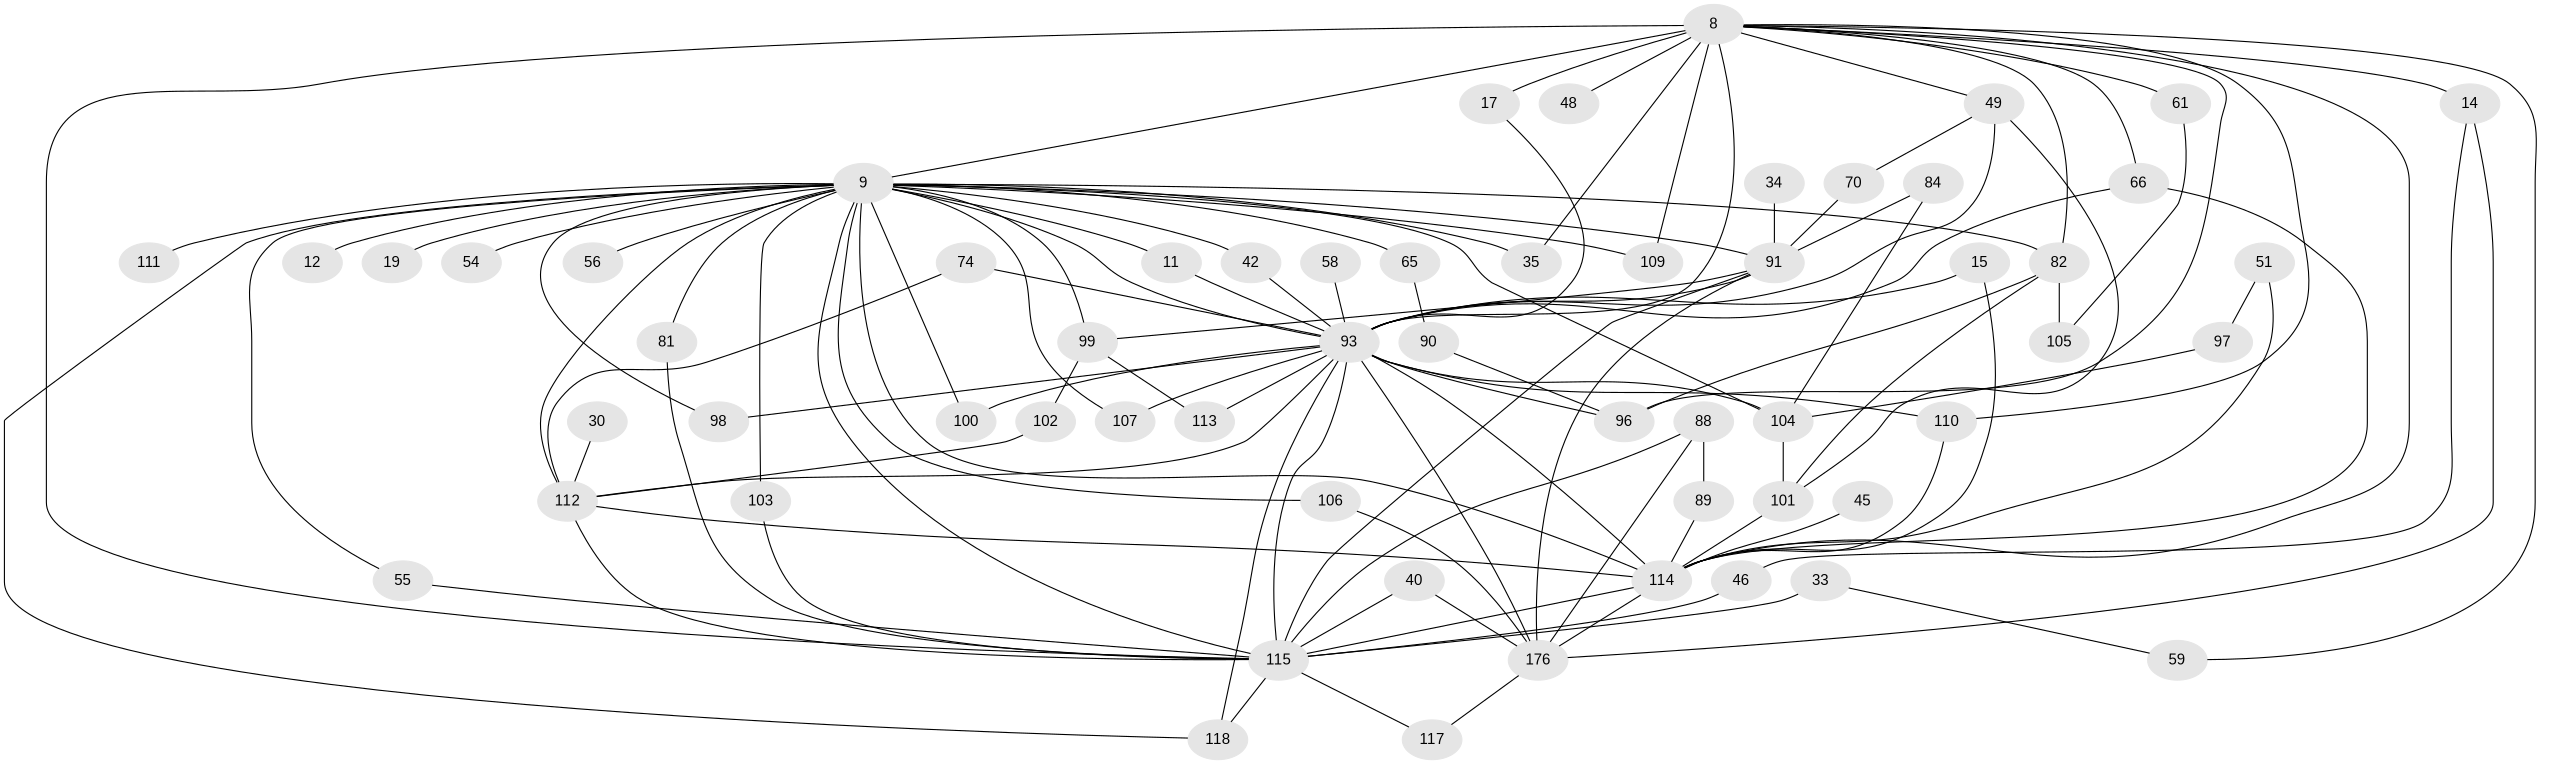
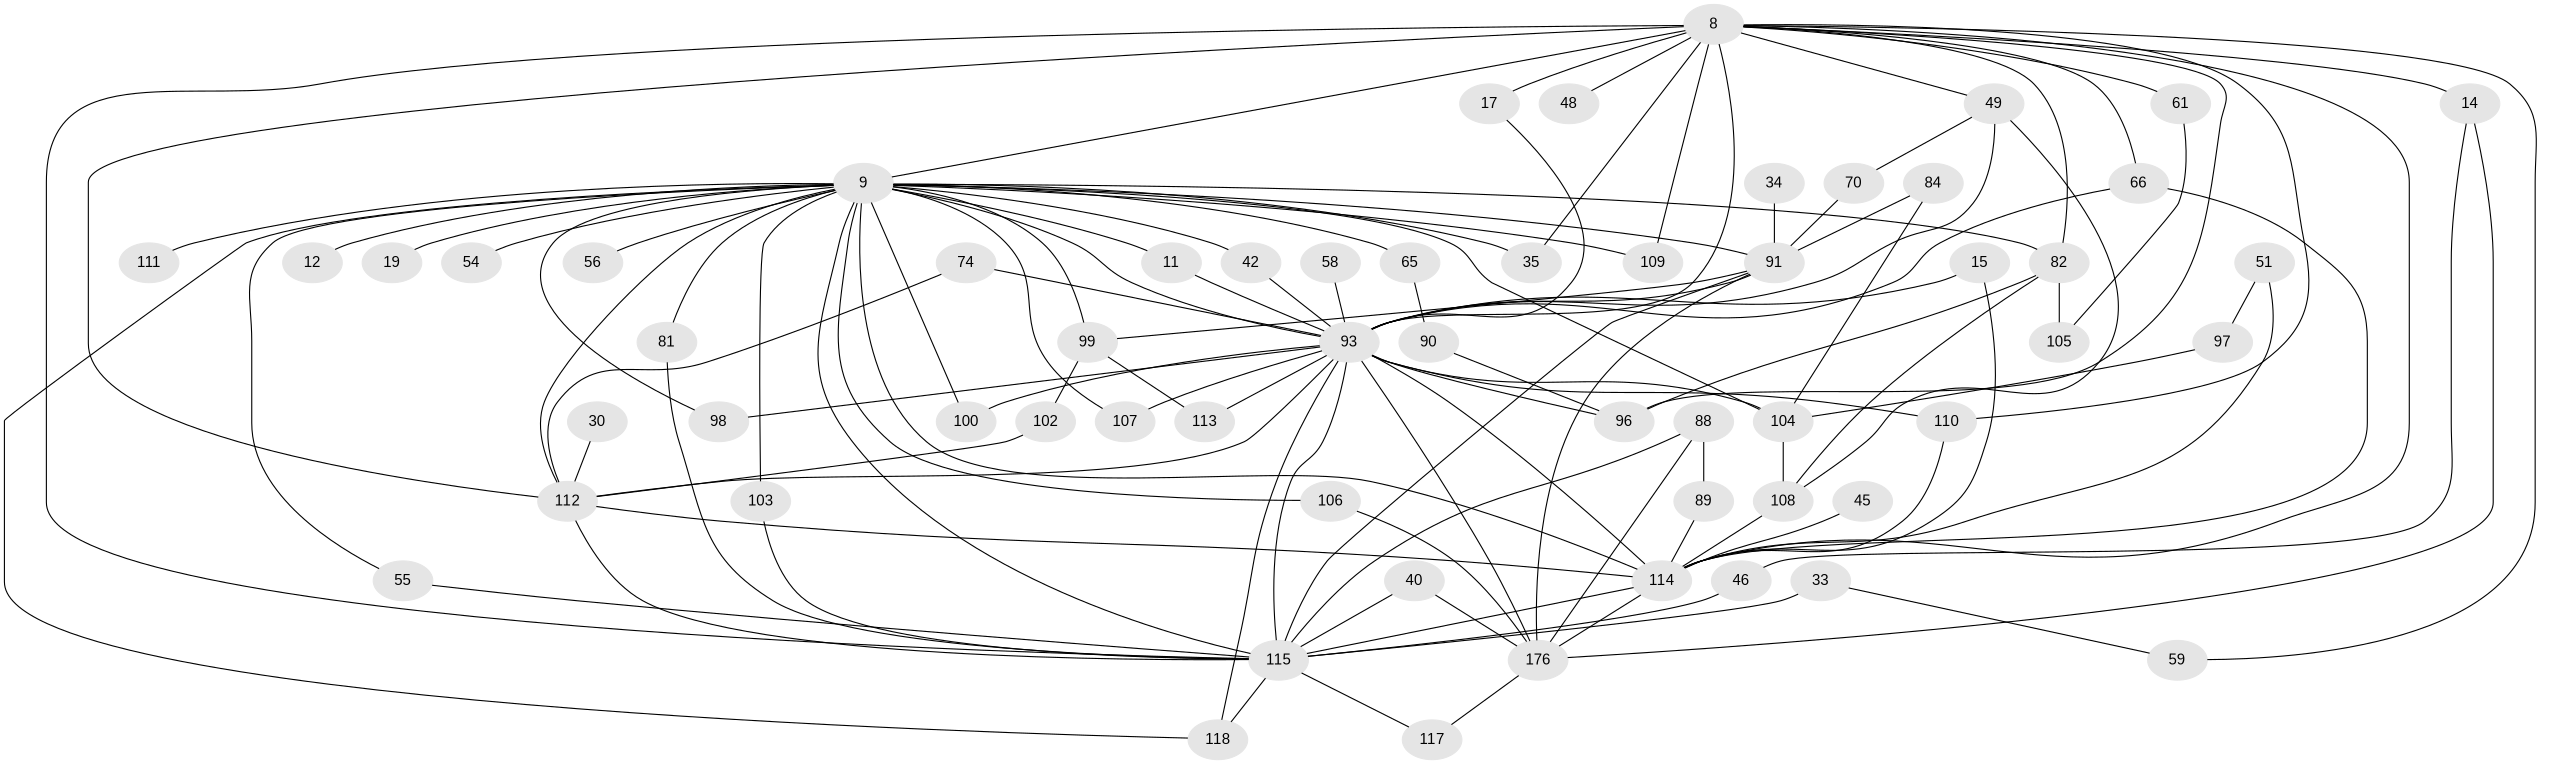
edge "8" -- "112": added
node "101": label "101" -> "108"
